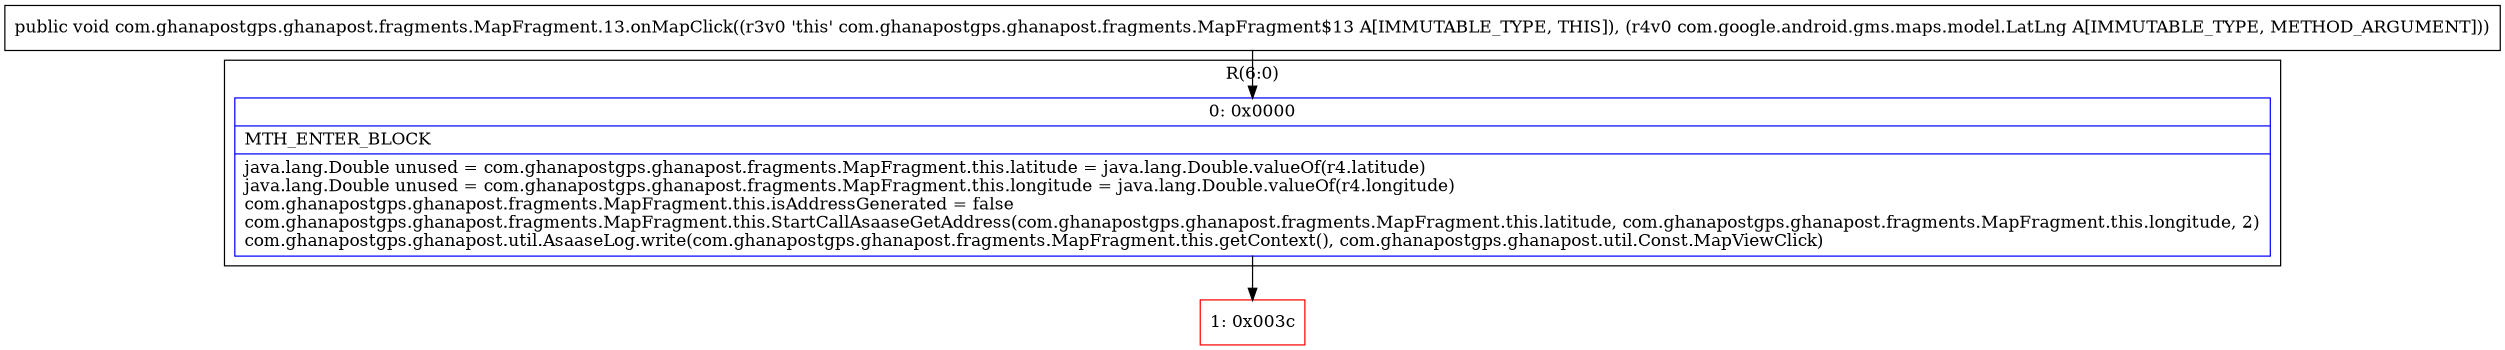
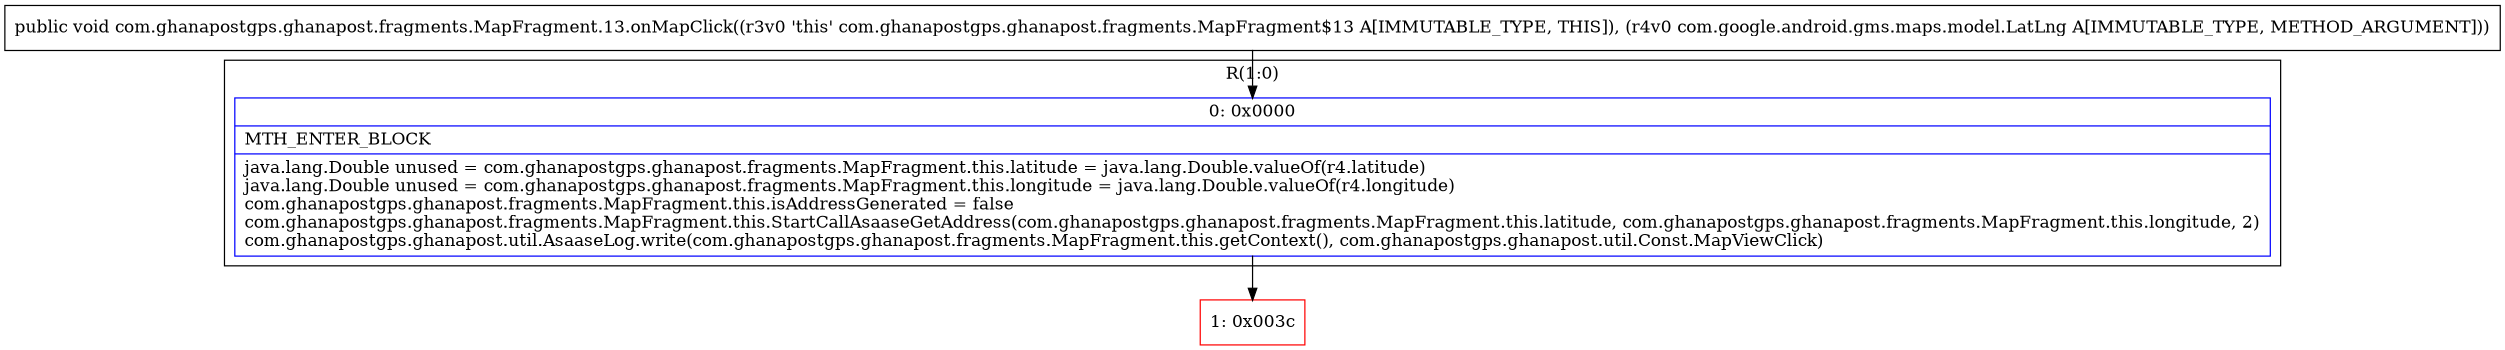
cluster "R(6:0)": label "R(6:0)" -> "R(1:0)"
